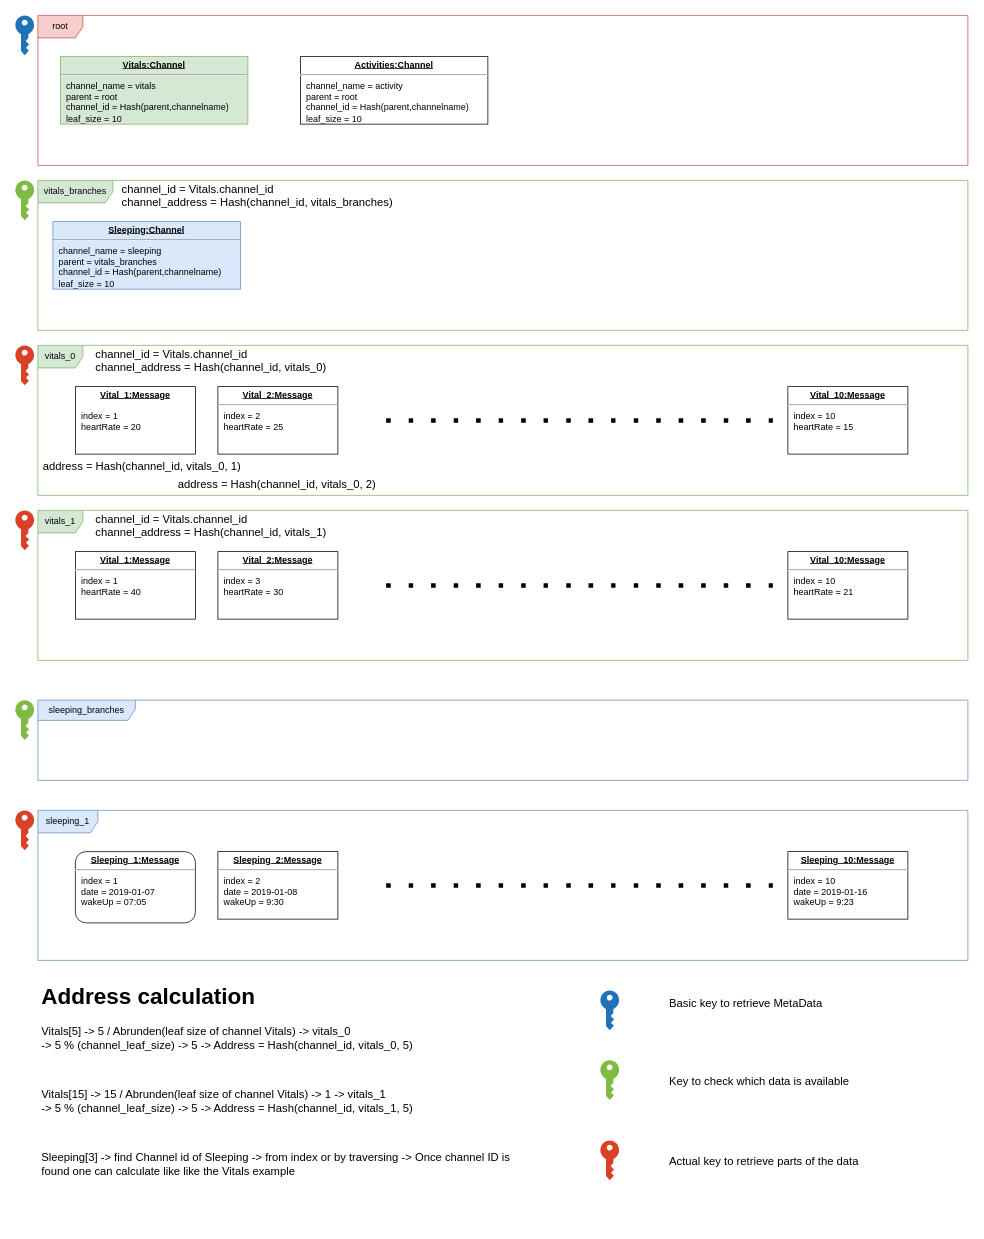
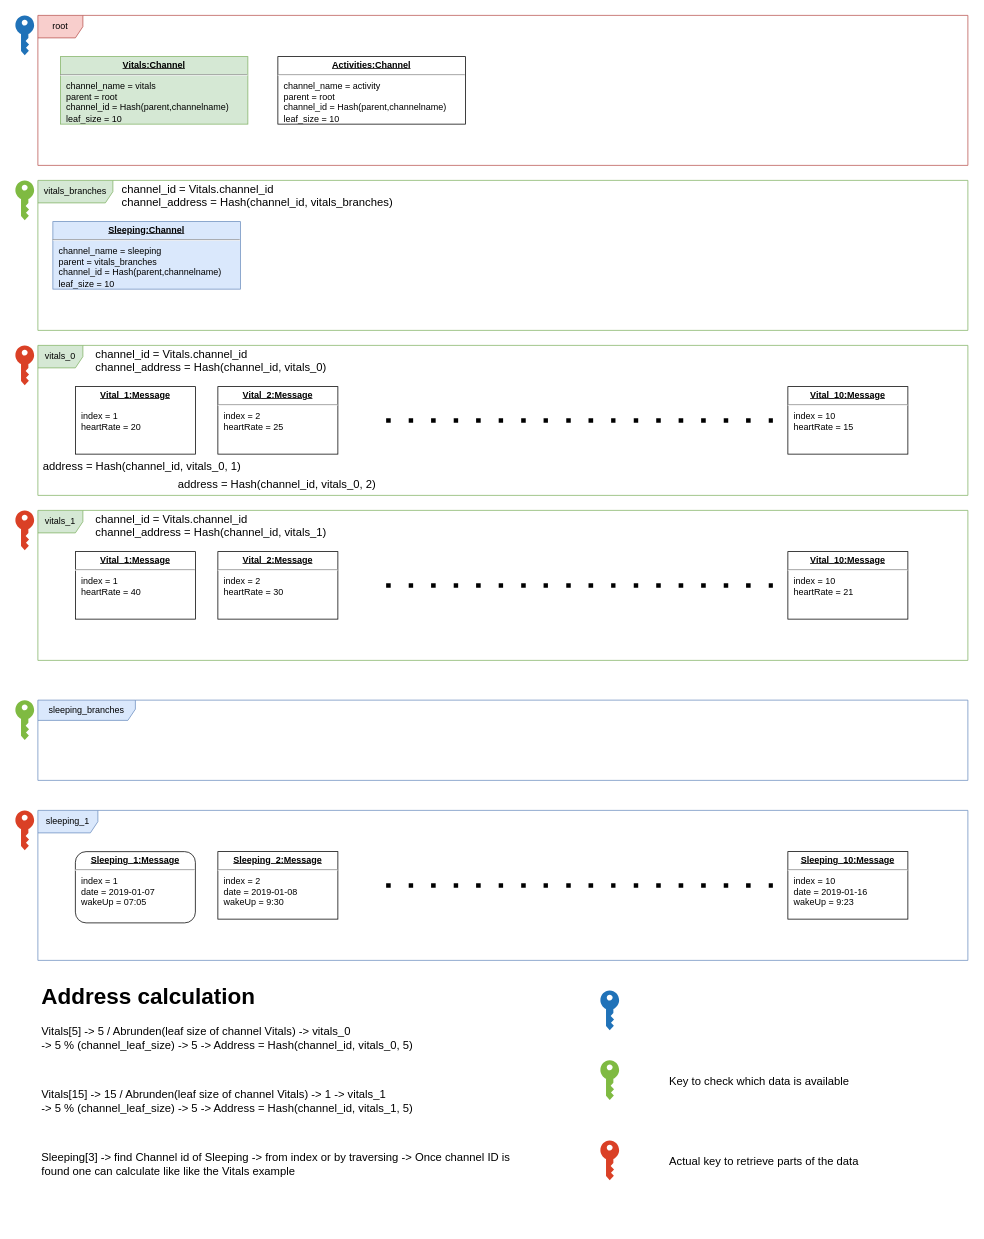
node "Activities:Channel channel_name = activity parent = root channel_id = Hash(parent,channelname) leaf_size = 10": moved (394, 90) -> (372, 90)
node "Vital_2:Message index = 3 heartRate = 30": label "Vital_2:Message index = 3 heartRate = 30" -> "Vital_2:Message index = 2 heartRate = 30"
node "Basic key to retrieve MetaData": removed
